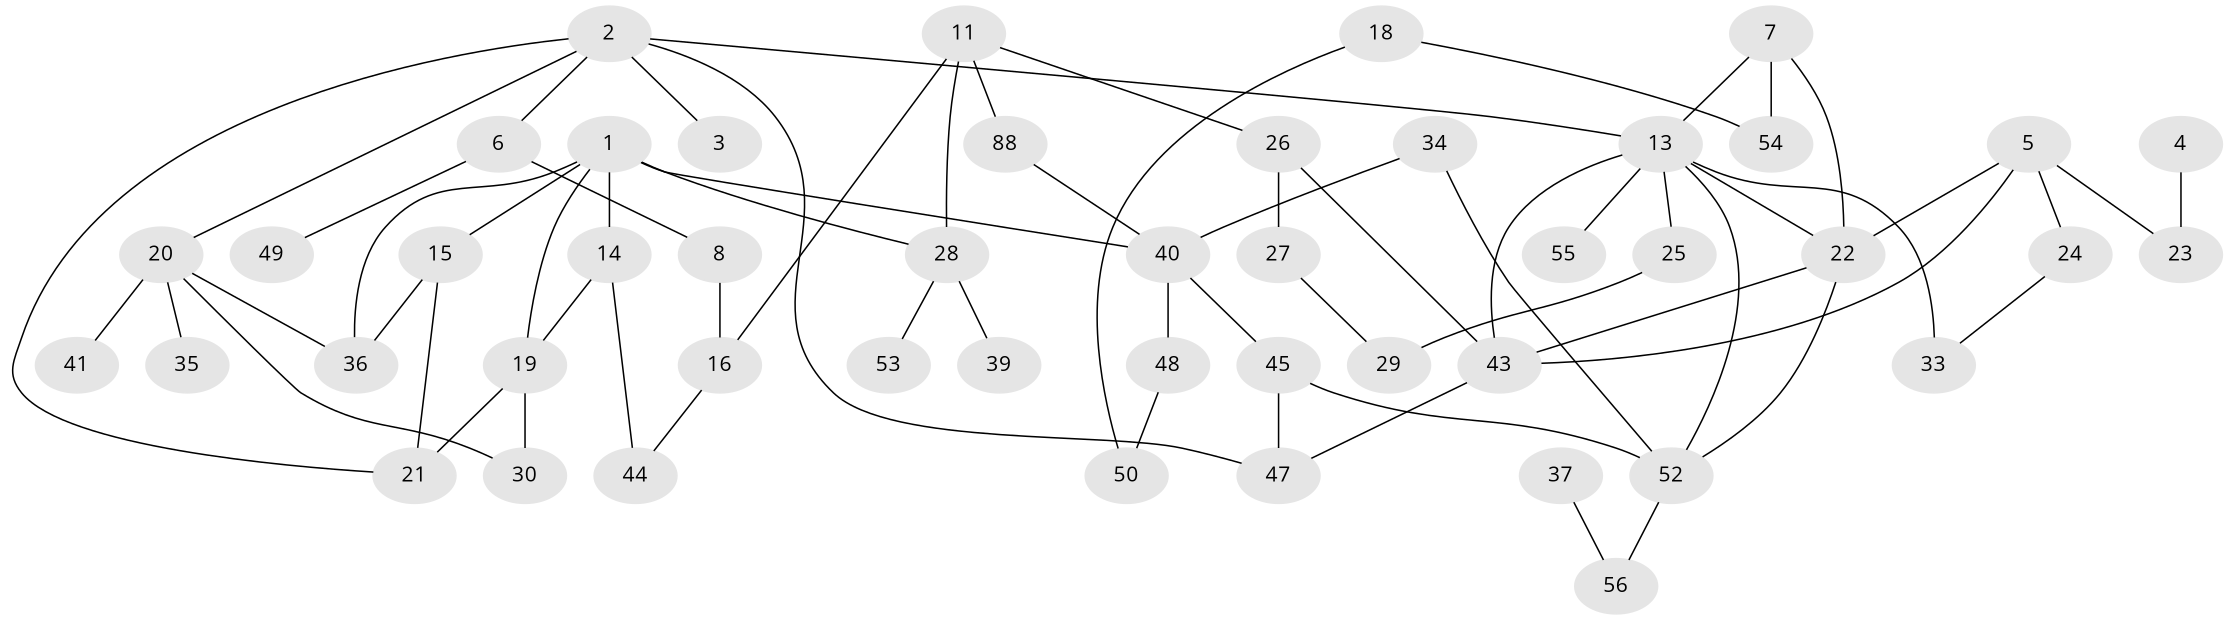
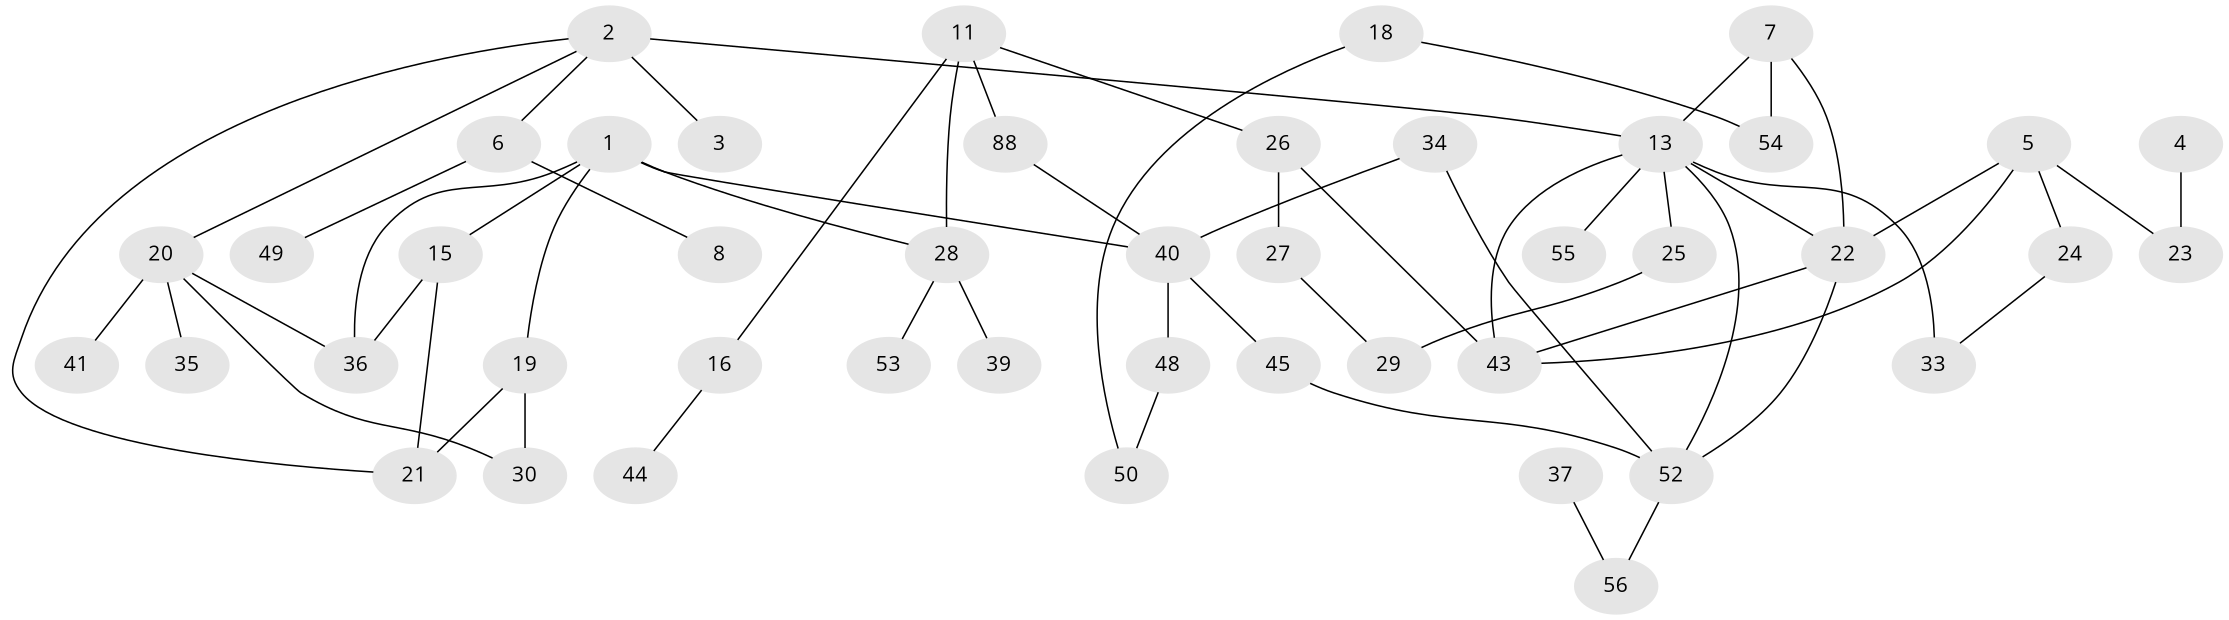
node "14": removed
edge "8" -- "16": removed
node "47": removed
